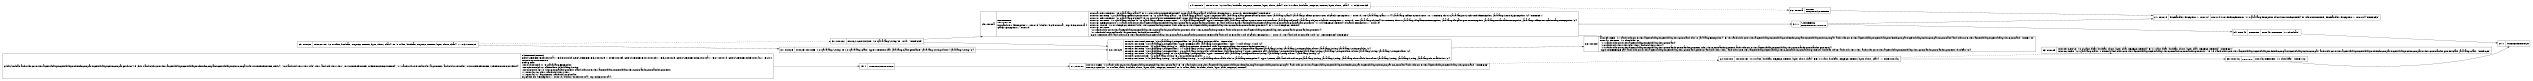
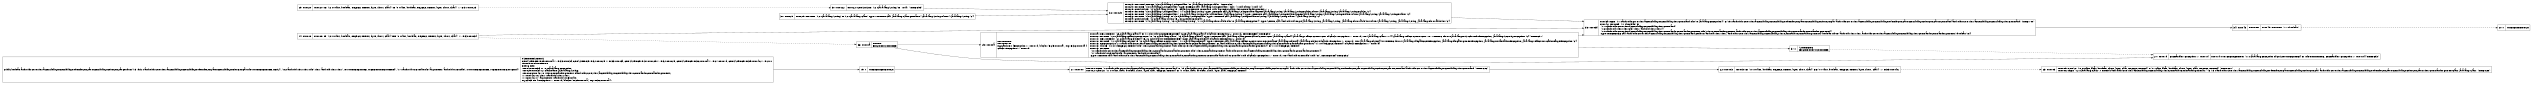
edge "37: ?" -> "27: 0x001d": style solid -> dashed
node "37: ?": text "EXC_BOTTOM_MOVE" -> "EXC_BOTTOM_SPLITTER"
edge "37: ?" -> "34: 0x0045": now "33: 0x003f" -> "34: 0x0045"
edge "24: 0x0008" -> "33: 0x003f": added
edge "30: 0x0022" -> "25: 0x000a": now "36: 0x000a" -> "25: 0x000a"
edge "34: 0x0045" -> "20: ?": style solid -> dashed
edge "29: 0x0020" -> "31: 0x0025": removed
node "35: 0x0046": removed
edge "21: 0x0000" -> "22: 0x0003": style dashed -> solid
